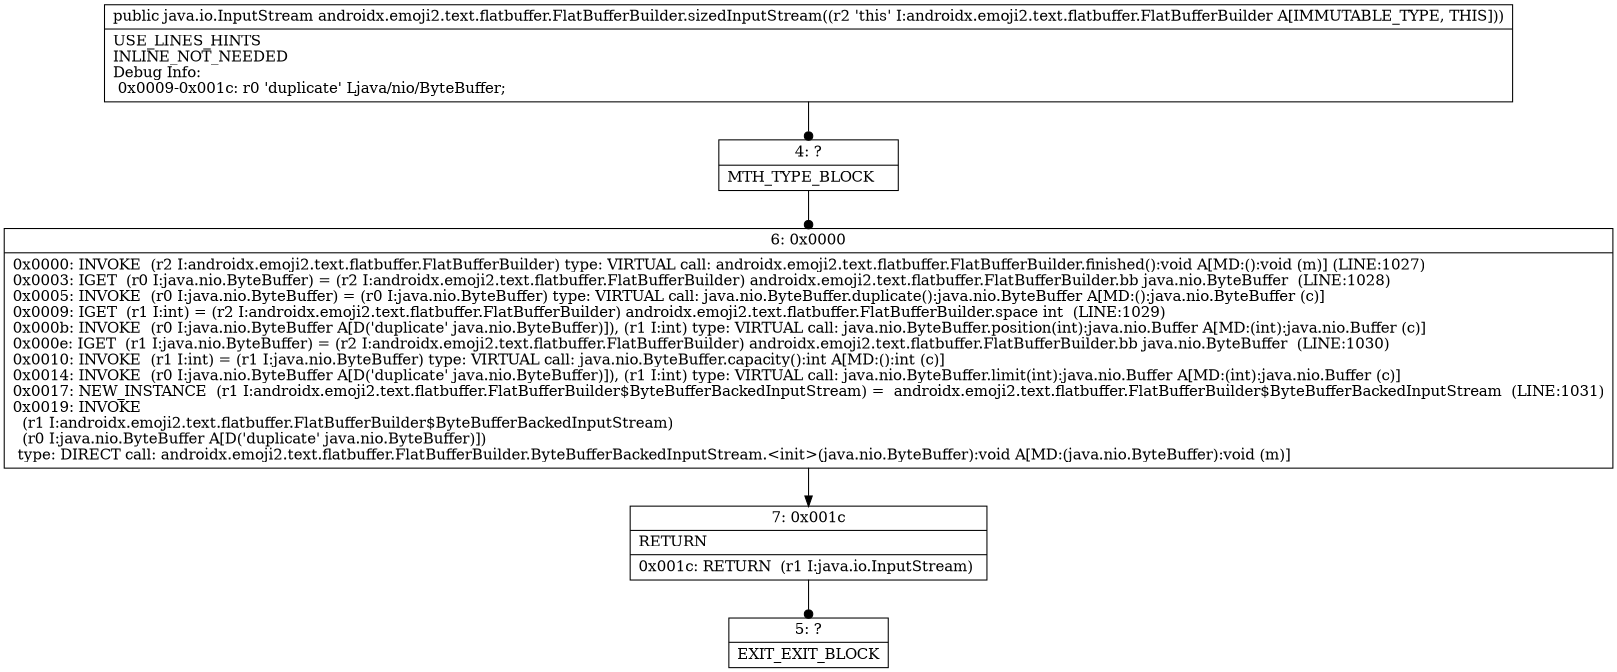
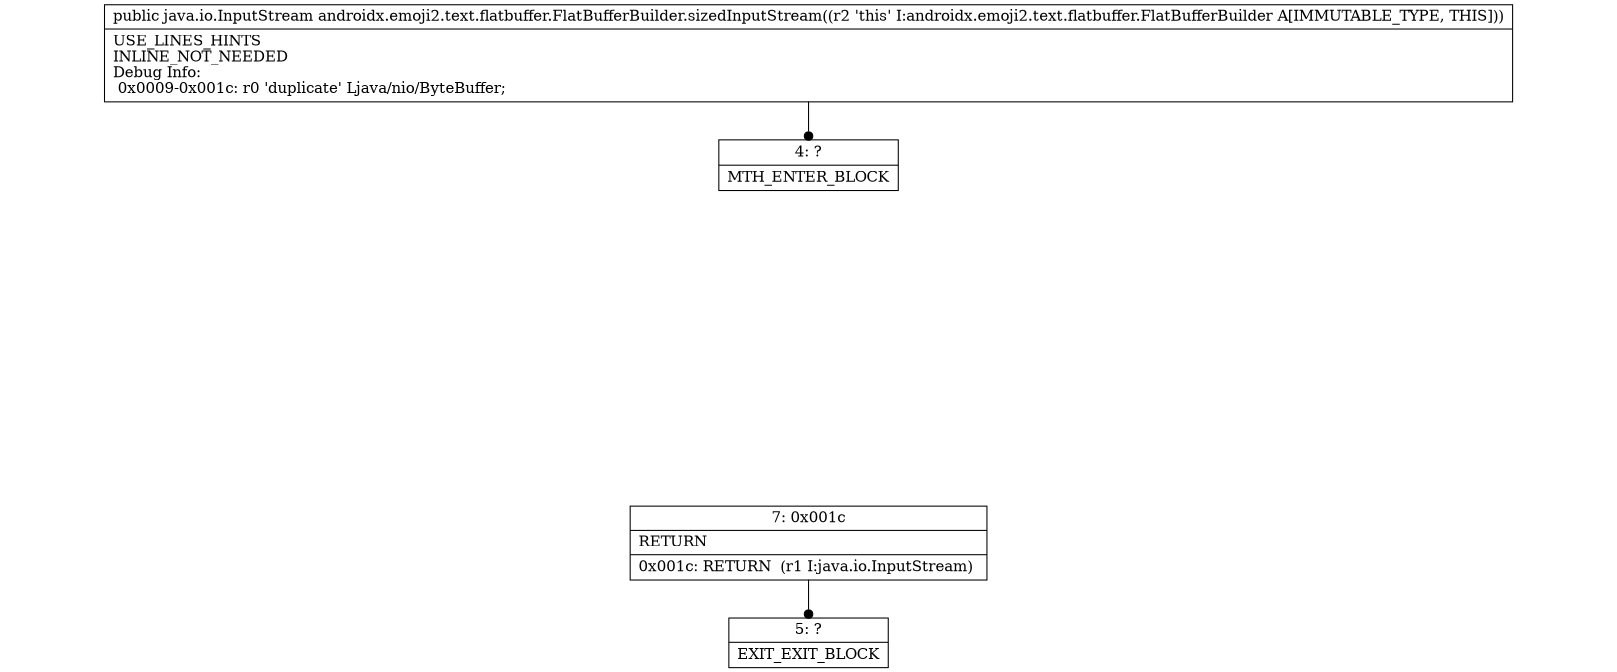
node "4: ?": text "MTH_TYPE_BLOCK" -> "MTH_ENTER_BLOCK"
node "6: 0x0000": removed
